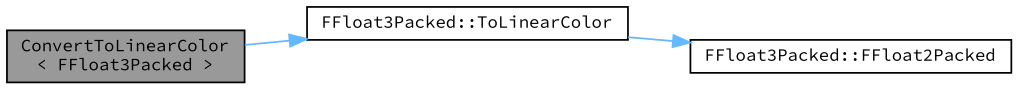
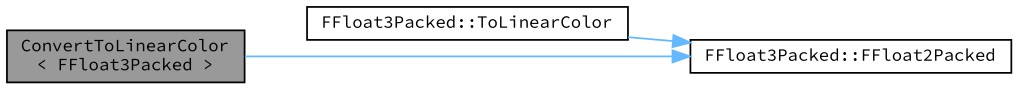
edge "ConvertToLinearColor < FFloat3Packed >" -> "FFloat3Packed::ToLinearColor": now "ConvertToLinearColor < FFloat3Packed >" -> "FFloat3Packed::FFloat2Packed"
